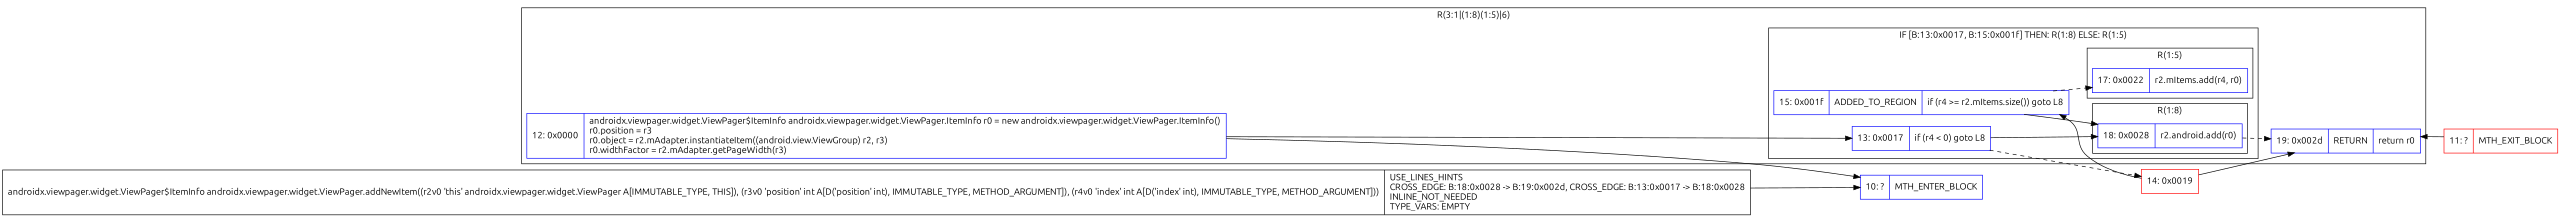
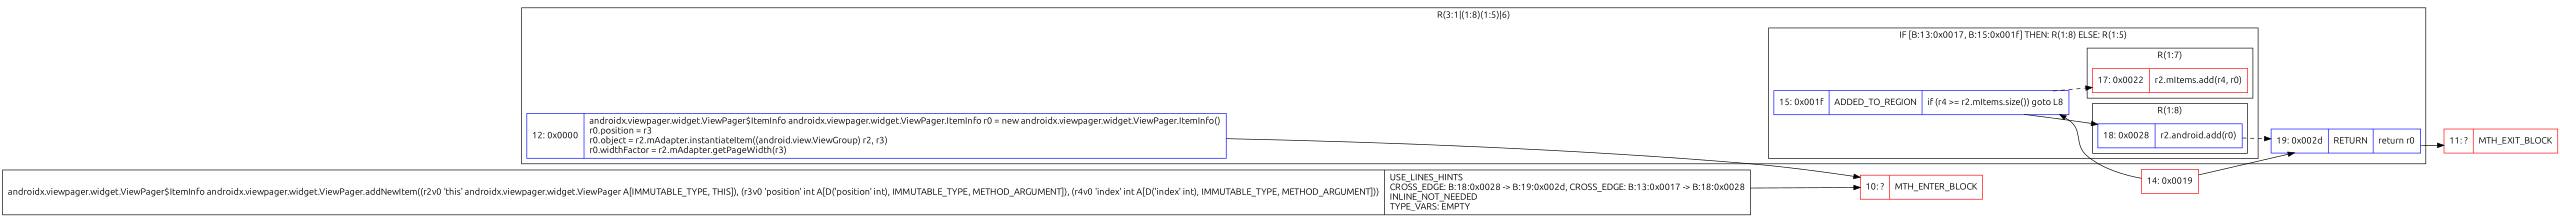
cluster "R(1:5)": label "R(1:5)" -> "R(1:7)"
node "17: 0x0022": color blue -> red
edge "11: ?" -> "19: 0x002d": reversed
node "13: 0x0017": removed
node "10: ?": color blue -> red
